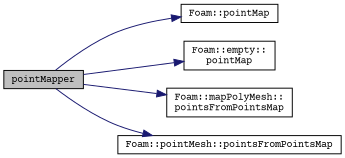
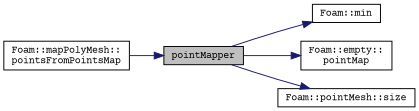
node "Foam::pointMap": label "Foam::pointMap" -> "Foam::min"
edge "pointMapper" -> "Foam::mapPolyMesh:: pointsFromPointsMap": reversed
node "Foam::pointMesh::pointsFromPointsMap": label "Foam::pointMesh::pointsFromPointsMap" -> "Foam::pointMesh::size"
